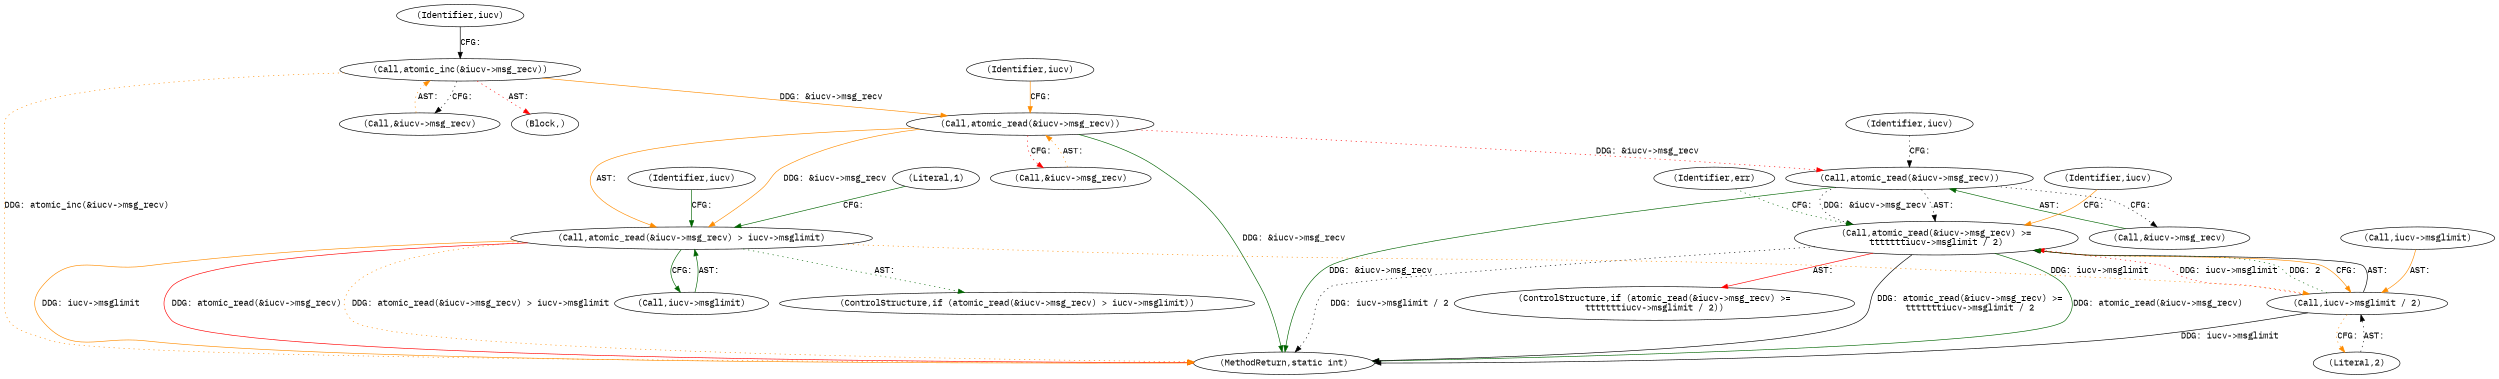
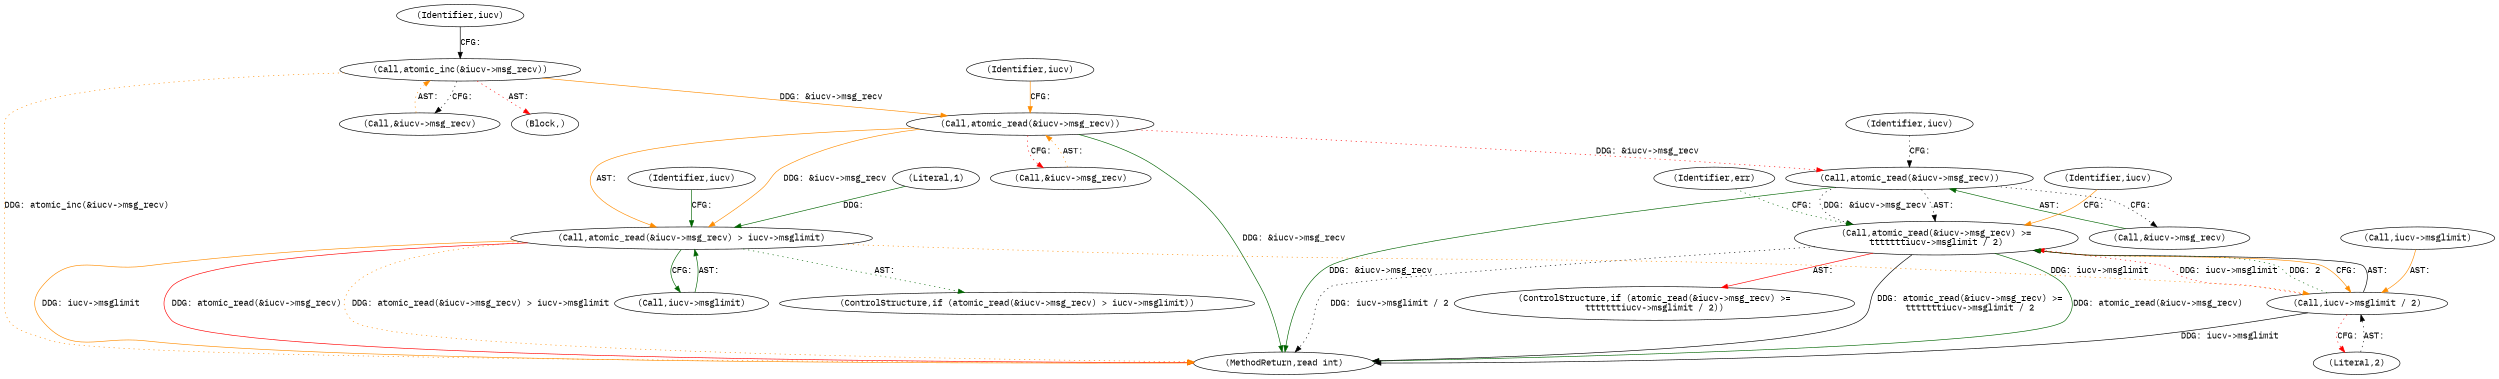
edge "(Literal,1)" -> "(Call,atomic_read(&iucv->msg_recv) > iucv->msglimit)": label "CFG: " -> "DDG: "
edge "(Call,iucv->msglimit / 2)" -> "(Literal,2)": color darkorange -> red
node "(MethodReturn,static int)": label "(MethodReturn,static int)" -> "(MethodReturn,read int)"
